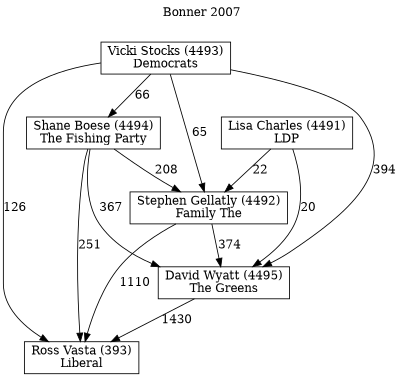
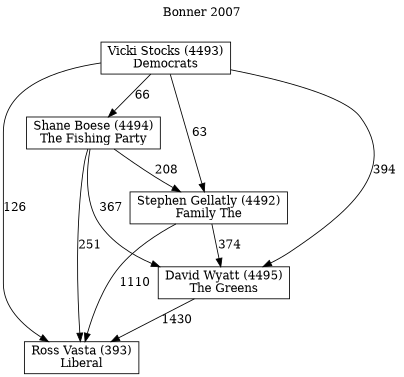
edge "Vicki Stocks (4493) Democrats" -> "Stephen Gellatly (4492) Family The": label "65" -> "63"
node "Lisa Charles (4491) LDP": removed
